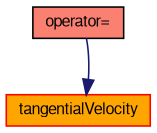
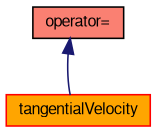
edge "operator=" -> "tangentialVelocity": reversed
